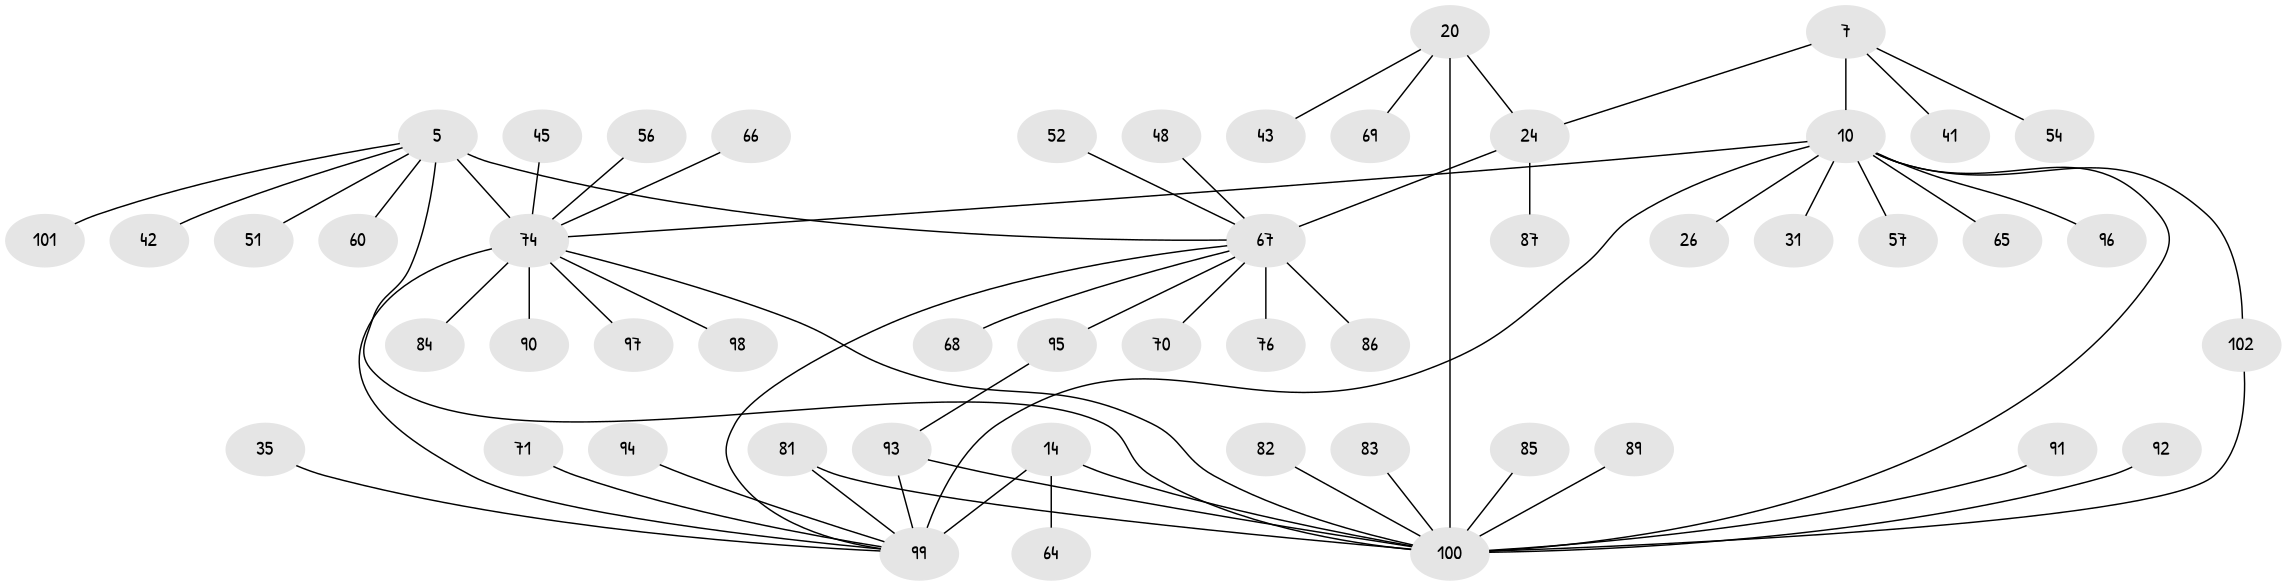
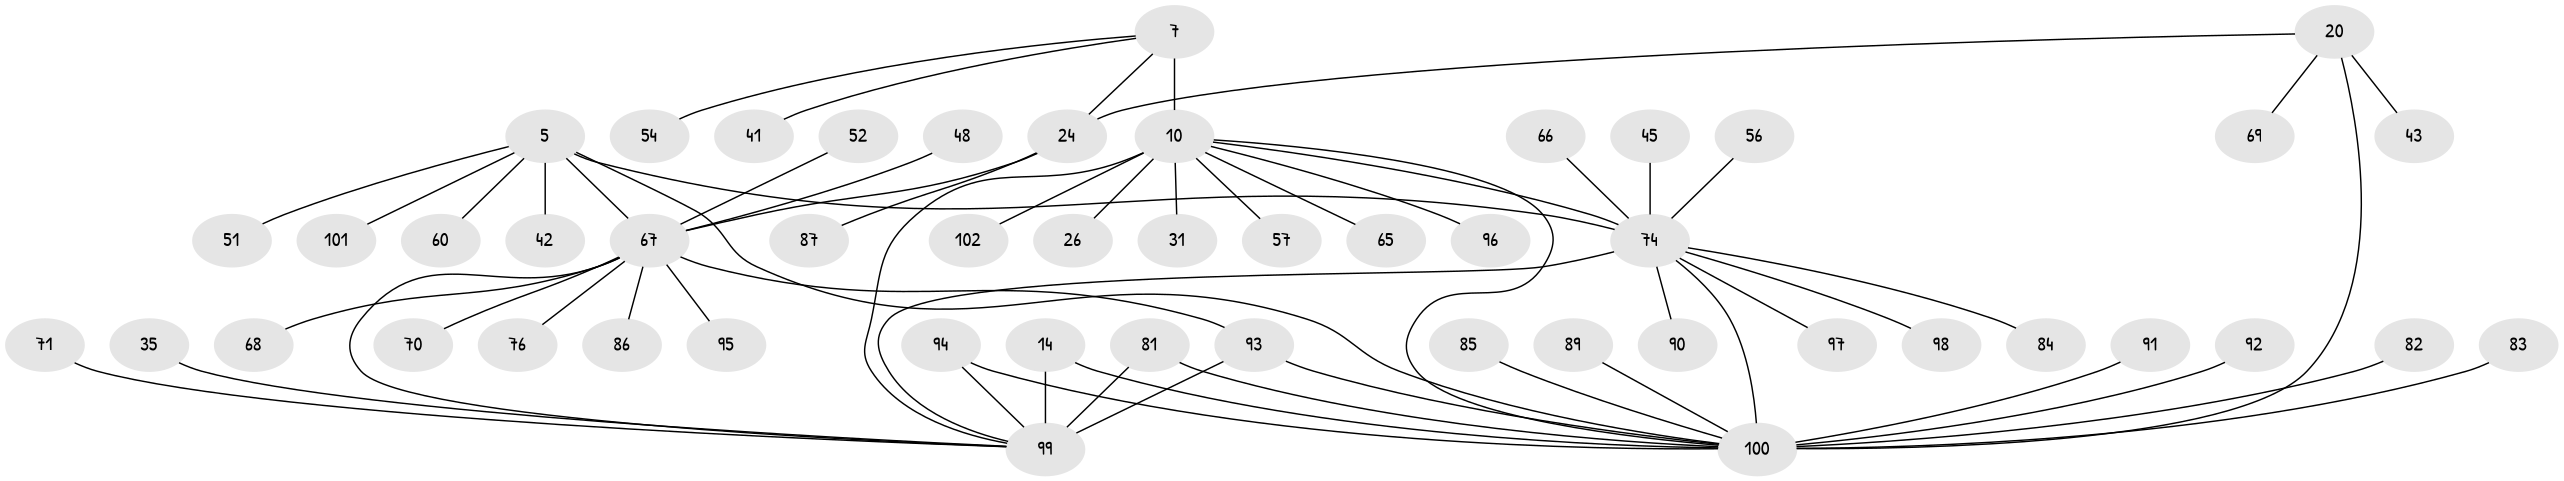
edge "95" -- "93": now "67" -- "93"
edge "102" -- "100": now "94" -- "100"
node "64": removed
